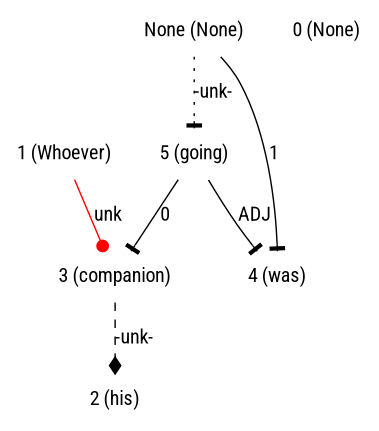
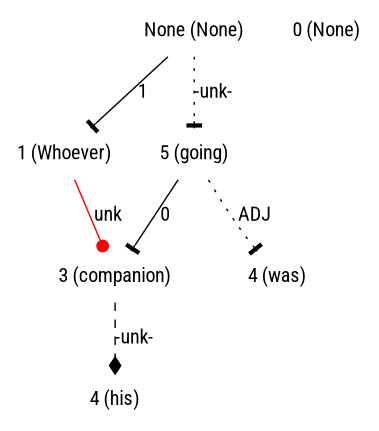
edge "None (None)" -> "4 (was)": now "None (None)" -> "1 (Whoever)"
edge "5 (going)" -> "4 (was)": style solid -> dotted
node "2 (his)": label "2 (his)" -> "4 (his)"
